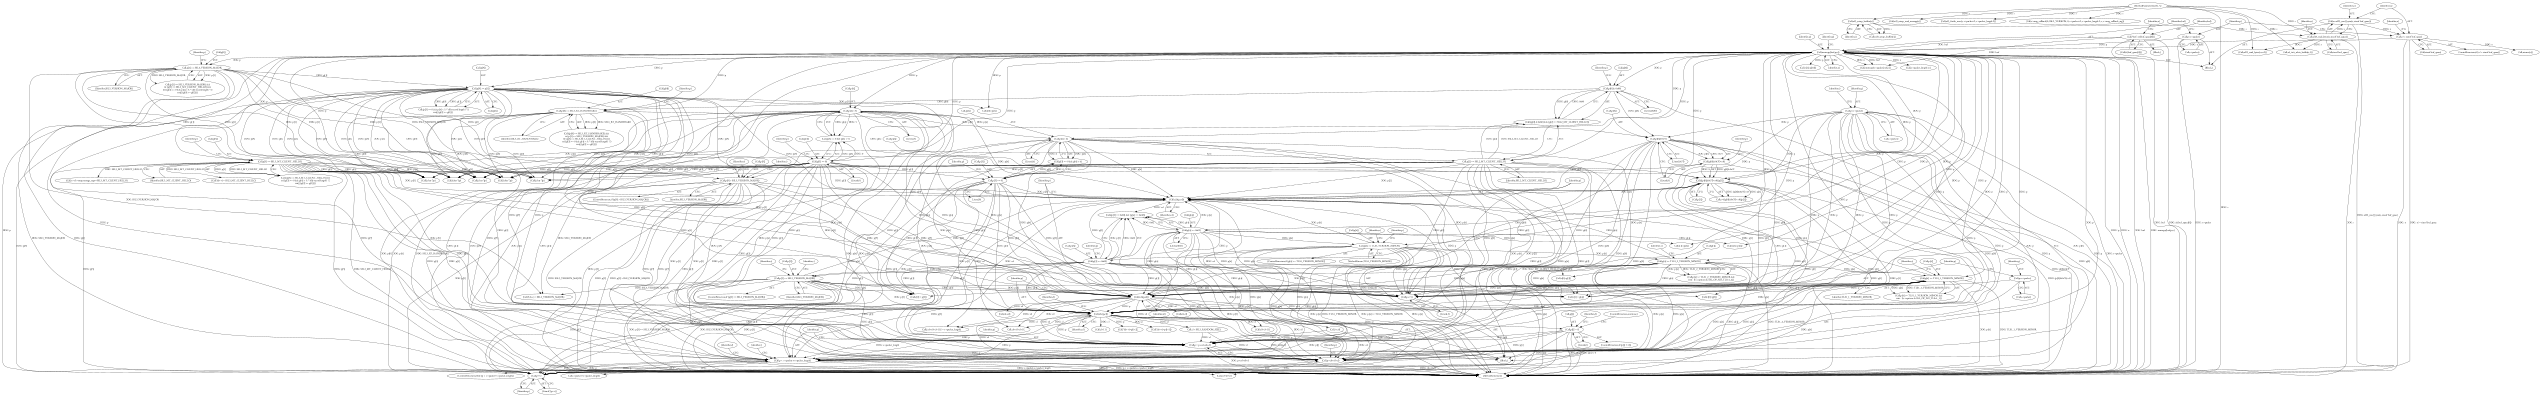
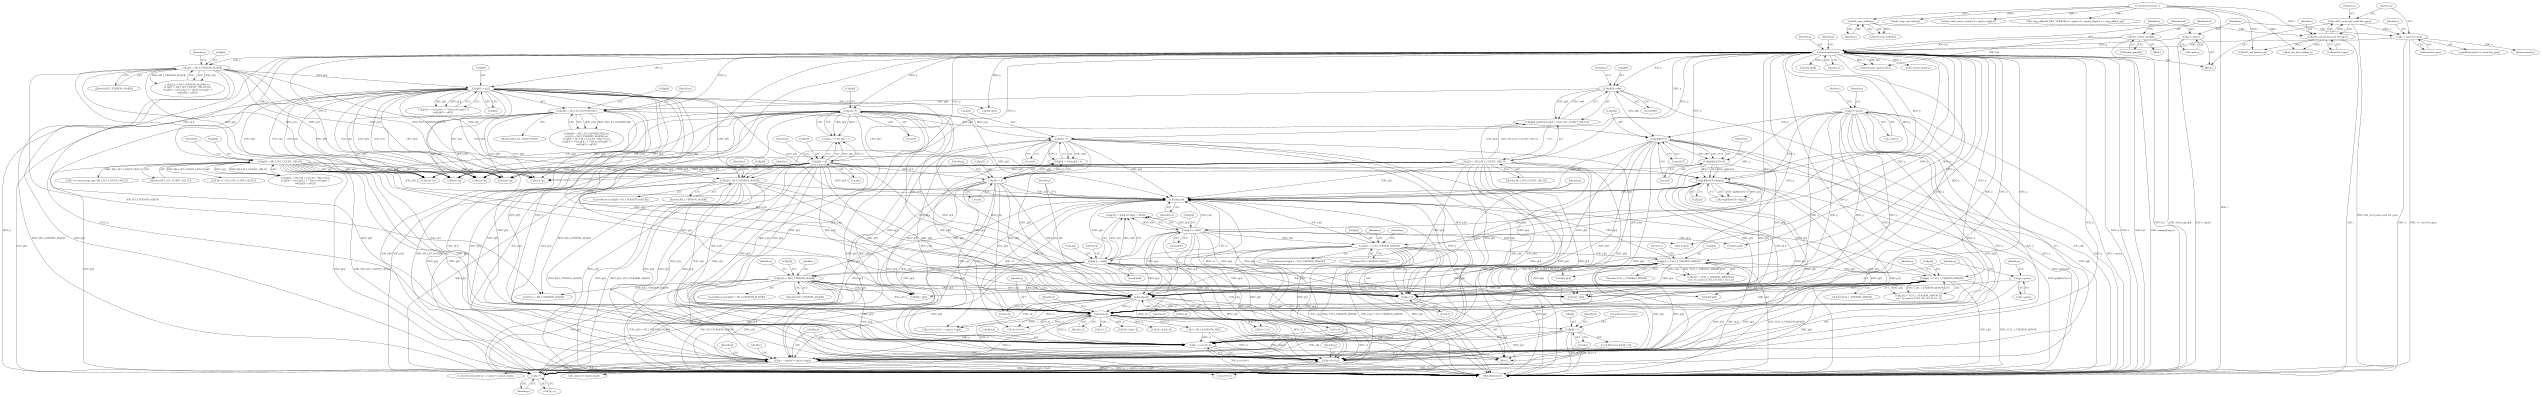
node "(MethodParameterIn,SSL *s)": label "(MethodParameterIn,SSL *s)" -> "(ControlStructure,SSL *s)"
node "(Call,ssl3_setup_read_message(s))": label "(Call,ssl3_setup_read_message(s))" -> "(Call,ssl3_setup_read_buffer(s))"
node "(Call,return(n);)": label "(Call,return(n);)" -> "(Return,return(n);)"
edge "(Identifier,SSL3_RT_HANDSHAKE)" -> "(Call,p[0] == SSL3_RT_HANDSHAKE)": now "(Call,p[9] >= p[1])" -> "(Call,p[0] == SSL3_RT_HANDSHAKE)"
node "(Call,p[2])": removed
edge "(Call,n2s(p,csl))" -> "(Call,(p[3] == 0x00) && (p[4] == 0x02))": now "(Call,n2s(p,csl))" -> "(Call,csl+sil)"
node "(MethodReturn,TLS1_VERSION_MINOR)": label "(MethodReturn,TLS1_VERSION_MINOR)" -> "(Identifier,TLS1_VERSION_MINOR)"
node "(Literal,0x00)": added
node "(Identifier,TLS1_2_VERSION_MINOR)": added
edge "(Call,(csl+sil+cl+11) != s->packet_length)" -> "(Call,p <  s->packet+s->packet_length)": removed, label "DDG: s->packet_length"
edge "(Call,p[i] != 0)" -> "(Call,p++)": removed, label "DDG: p[i]"
node "(Literal,*(p++))": label "(Literal,*(p++))" -> "(Call,*(p++))"
